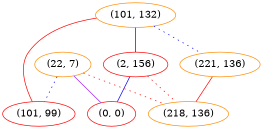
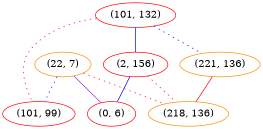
node "(101, 132)": color darkorange -> red
edge "(101, 132)" -- "(101, 99)": style solid -> dotted
node "(0, 0)": label "(0, 0)" -> "(0, 6)"
